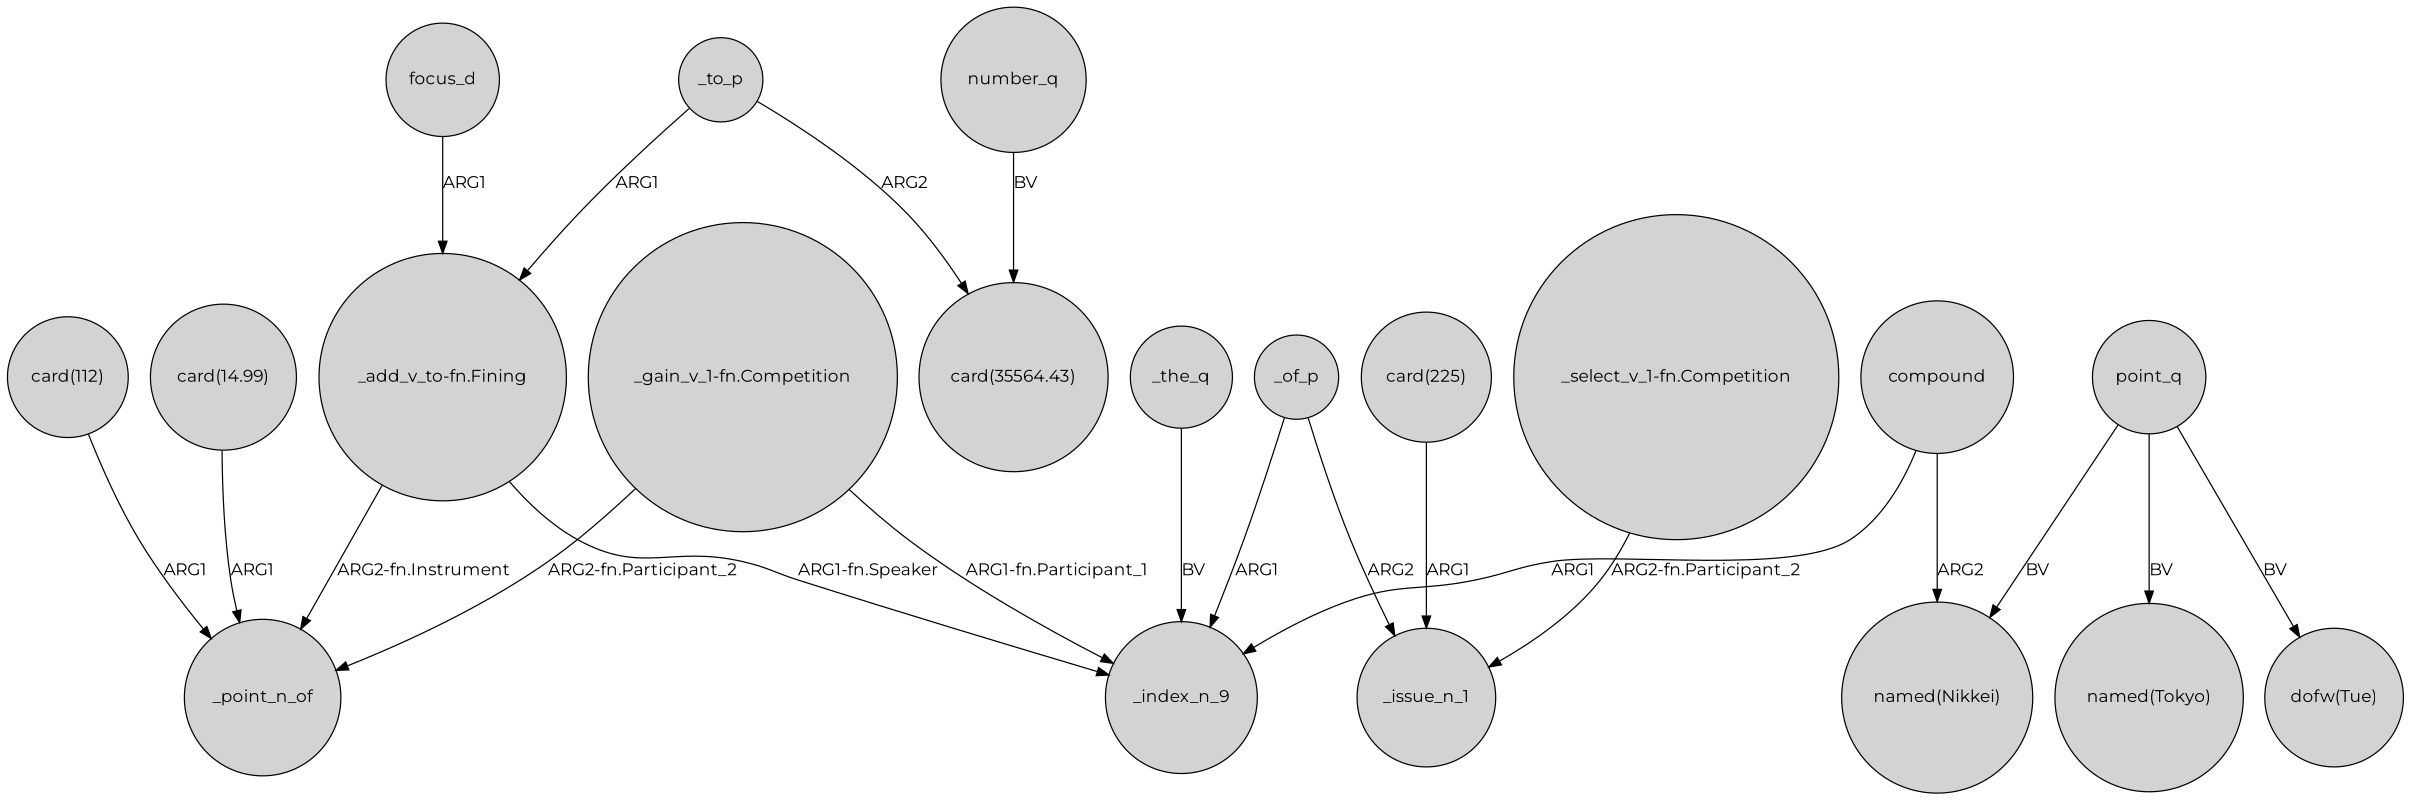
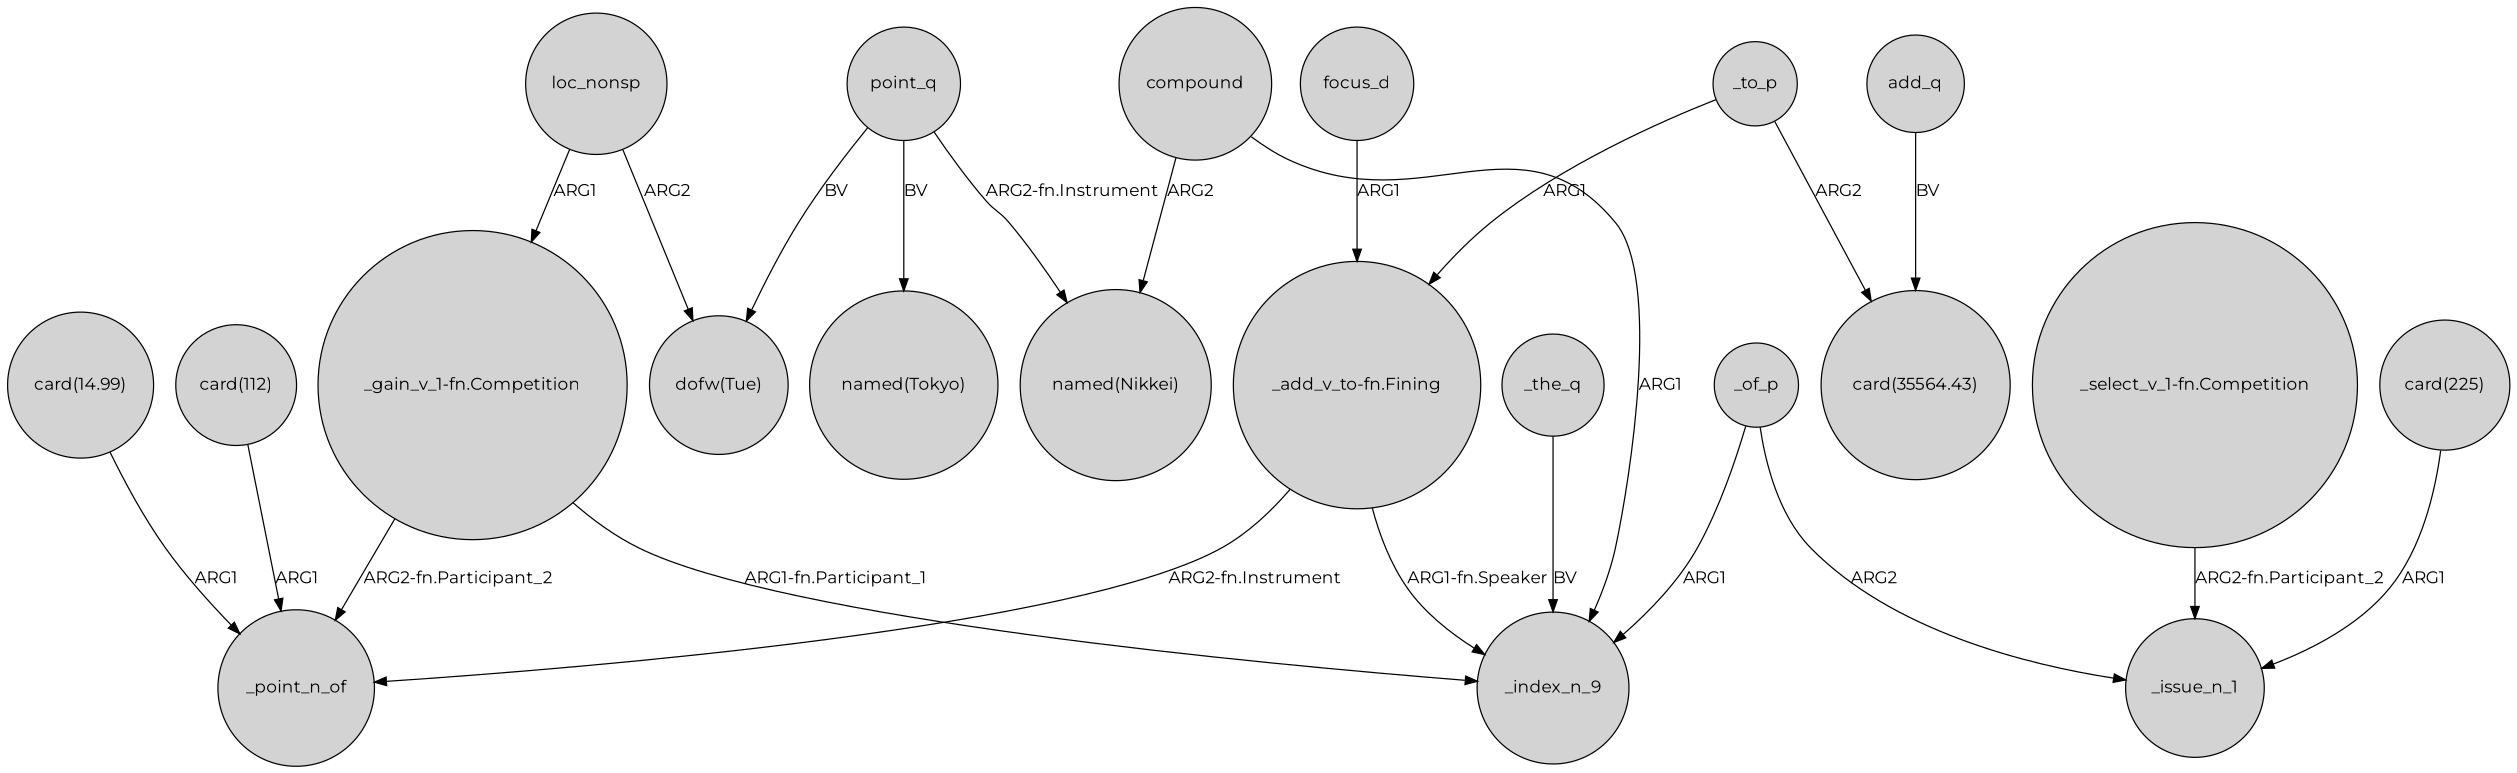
node "number_q": label "number_q" -> "add_q"
node "loc_nonsp": added
edge "point_q" -> "named(Nikkei)": label "BV" -> "ARG2-fn.Instrument"
